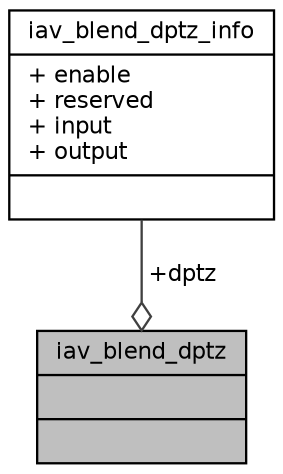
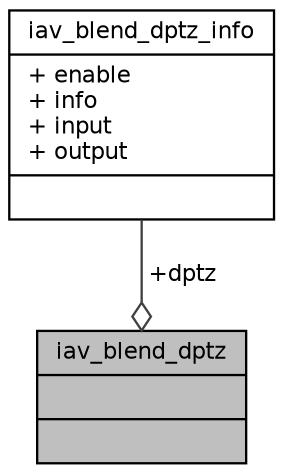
node "iav_blend_dptz_info": text "+ reserved" -> "+ info"
